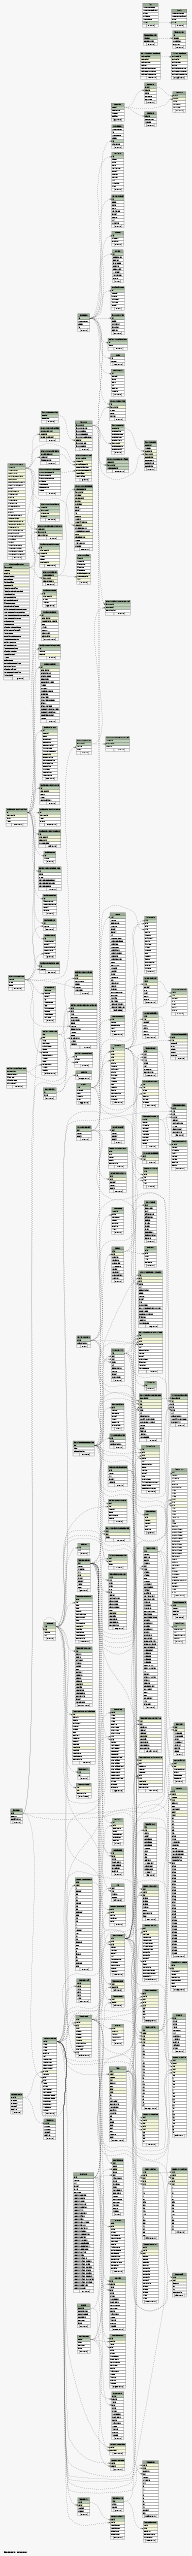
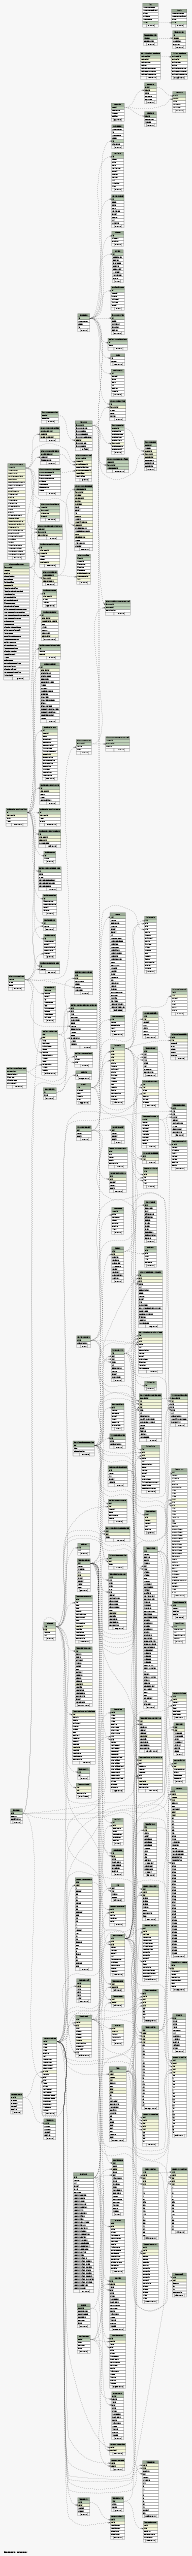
node "forums": text "0 rows" -> "0 float"
node "kontakt_email": removed
node "zapasy_hriste": added
edge "liga_hraci" -> "liga_xnadhoz": removed
